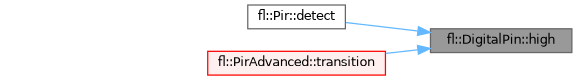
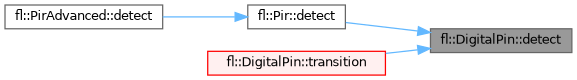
node "fl::PirAdvanced::detect": added
node "fl::DigitalPin::high": label "fl::DigitalPin::high" -> "fl::DigitalPin::detect"
node "fl::PirAdvanced::transition": label "fl::PirAdvanced::transition" -> "fl::DigitalPin::transition"
